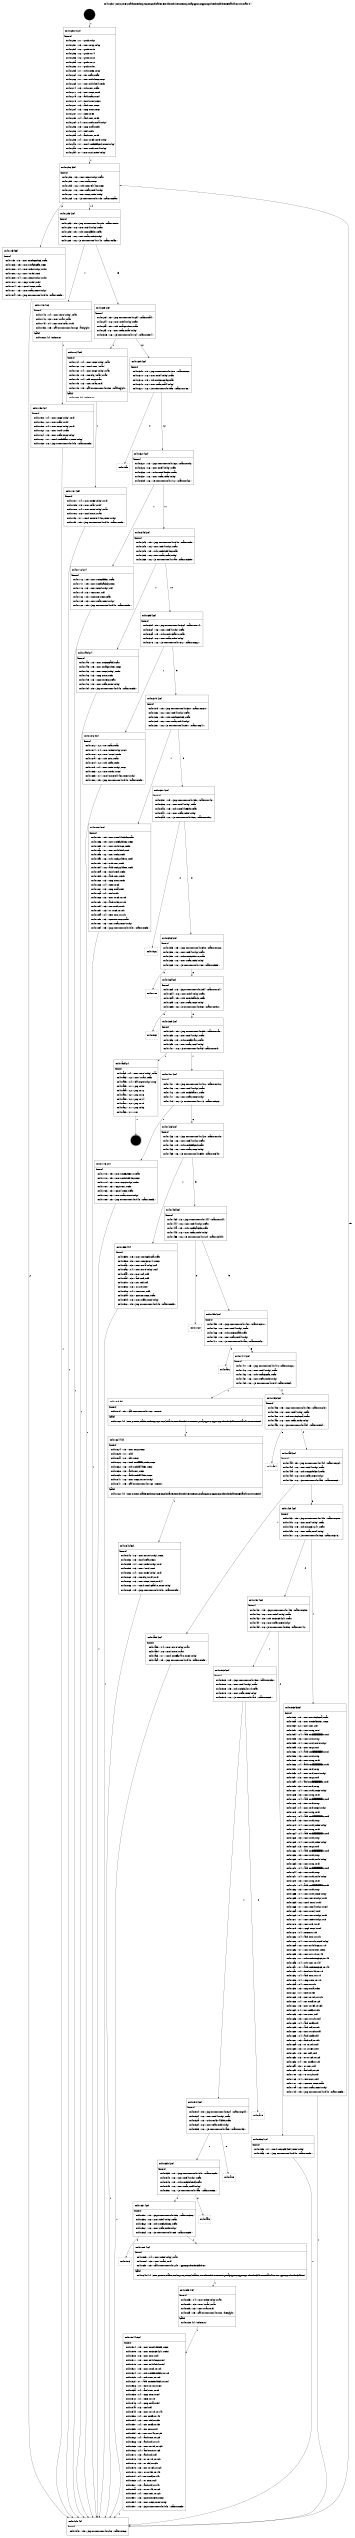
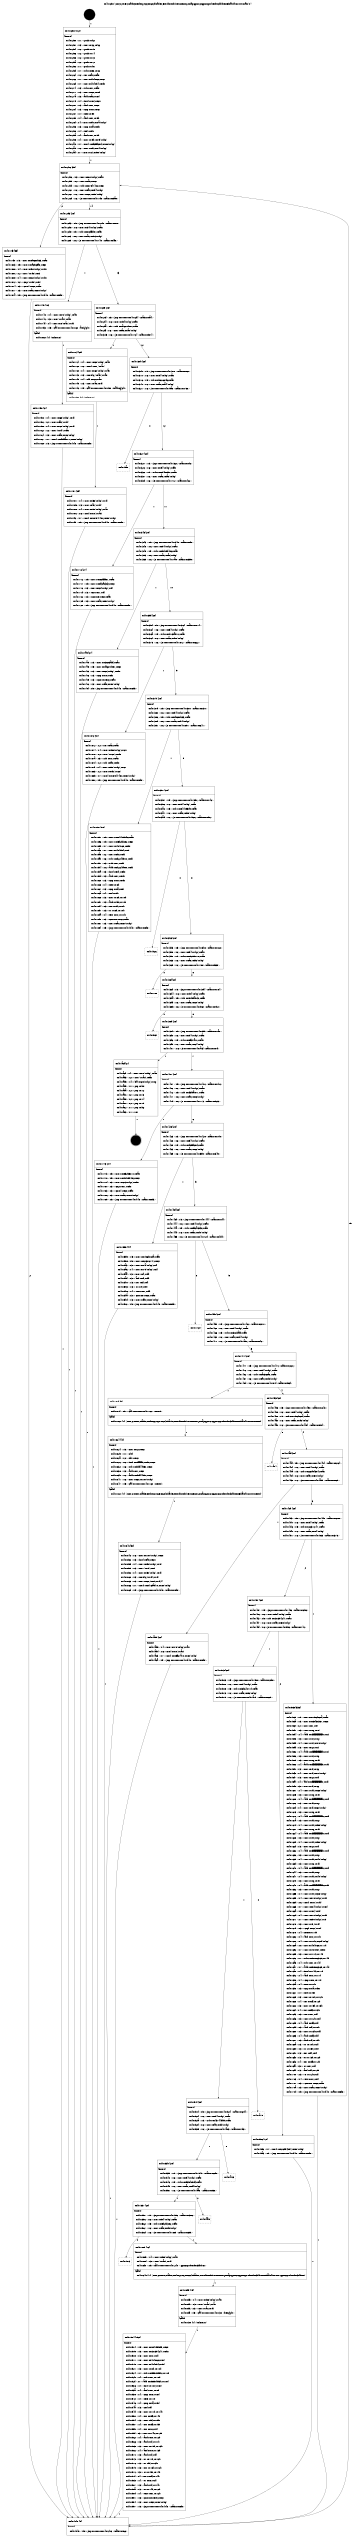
node "0x401a9c": removed
